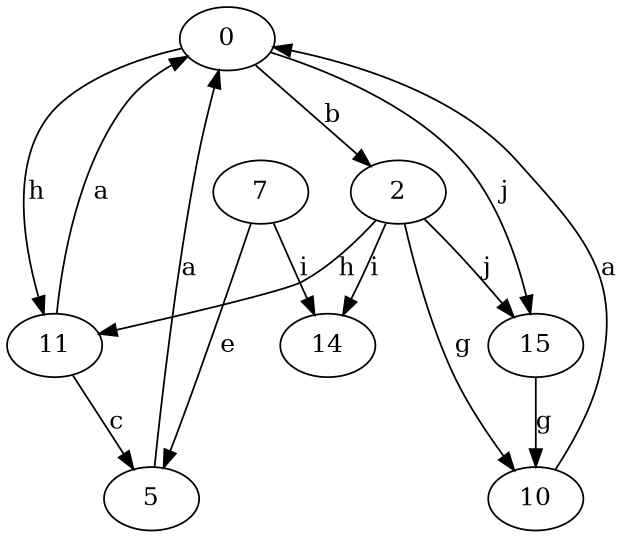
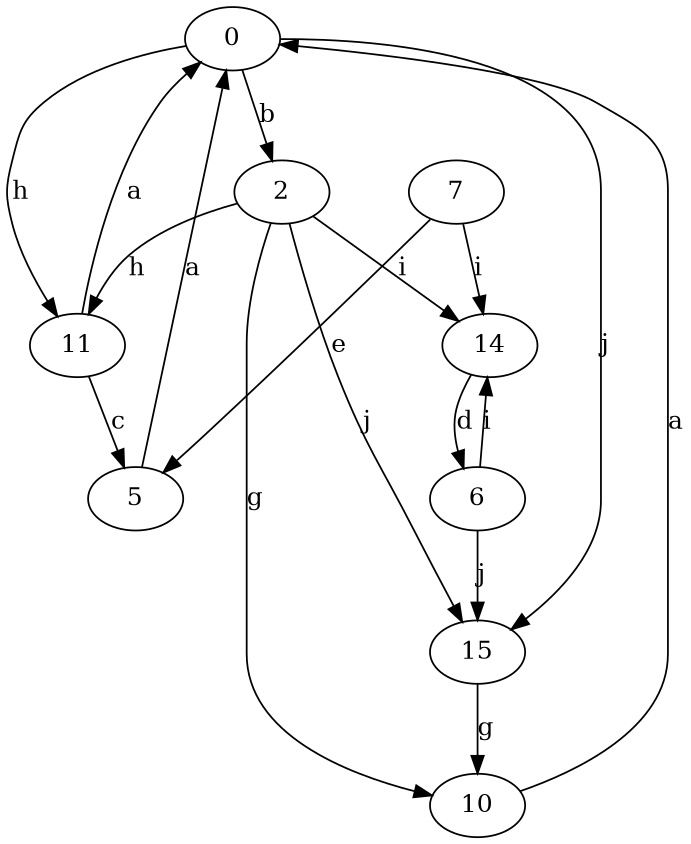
node "6": added
